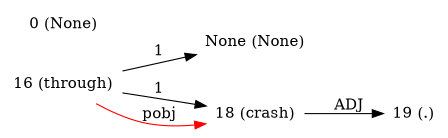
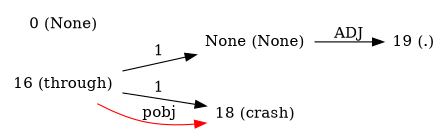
edge "18 (crash)" -> "19 (.)": now "None (None)" -> "19 (.)"
